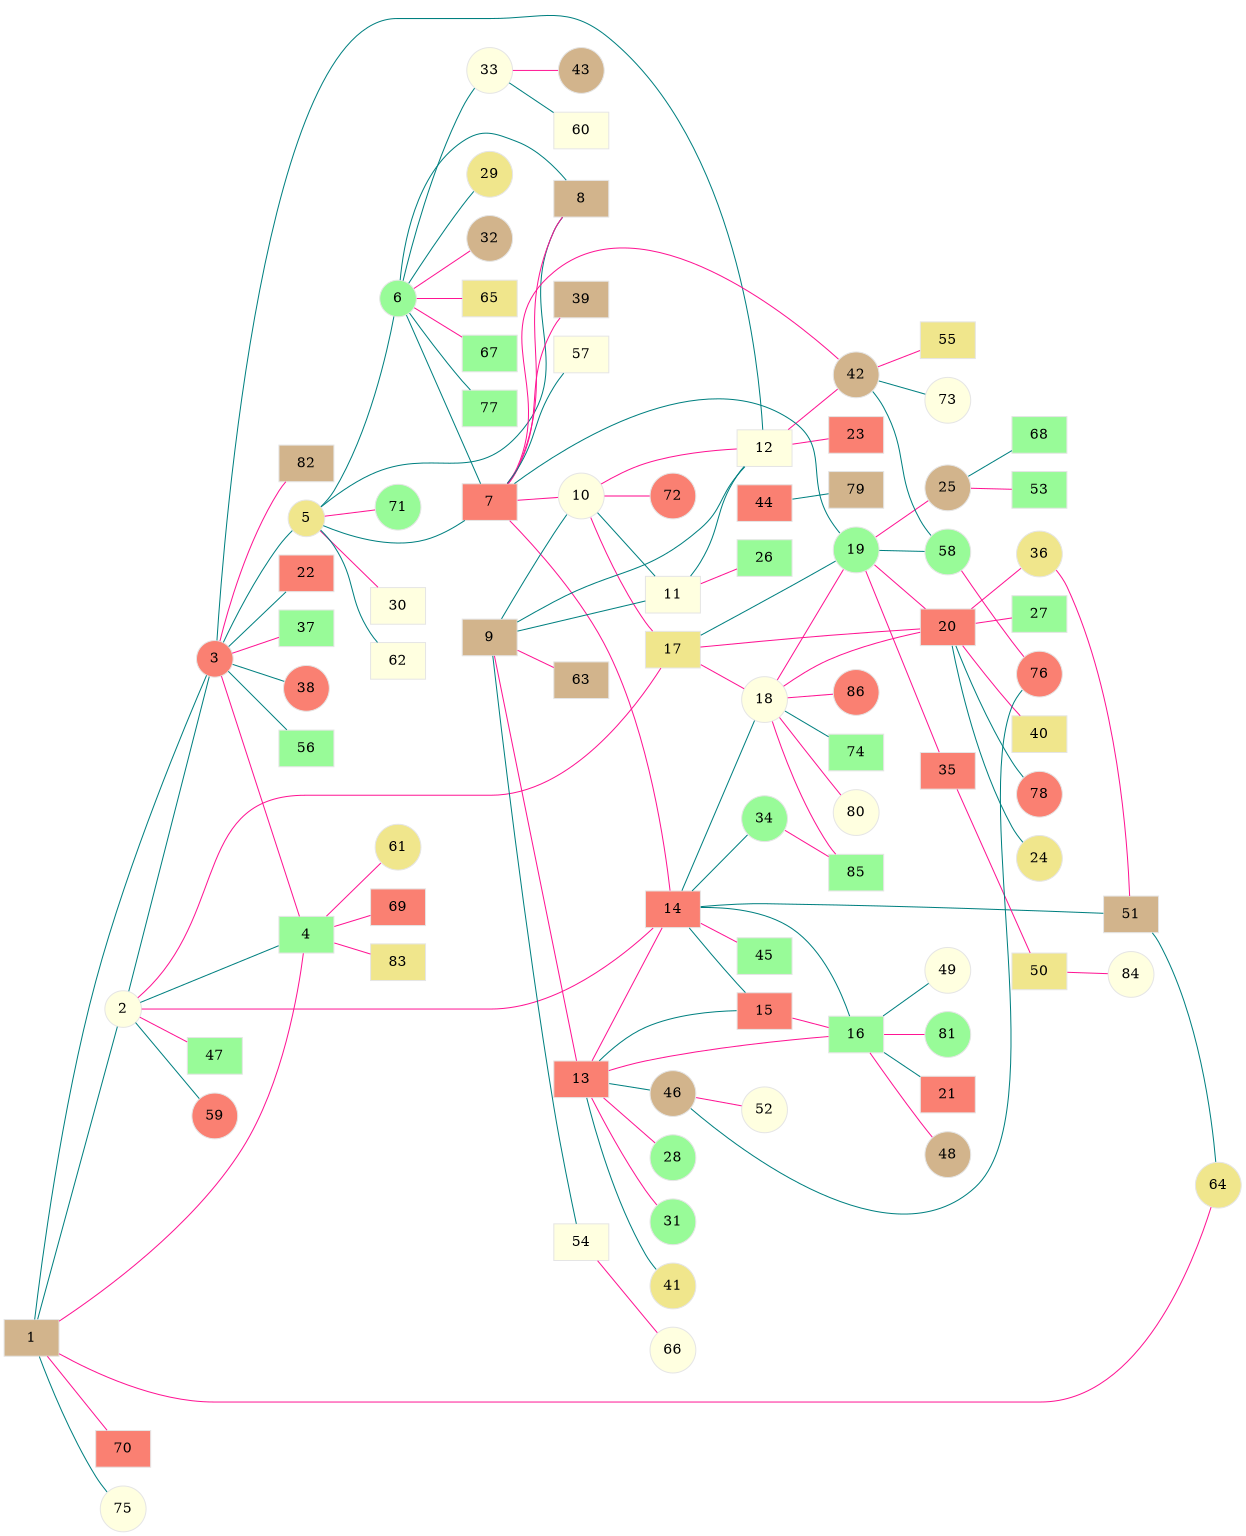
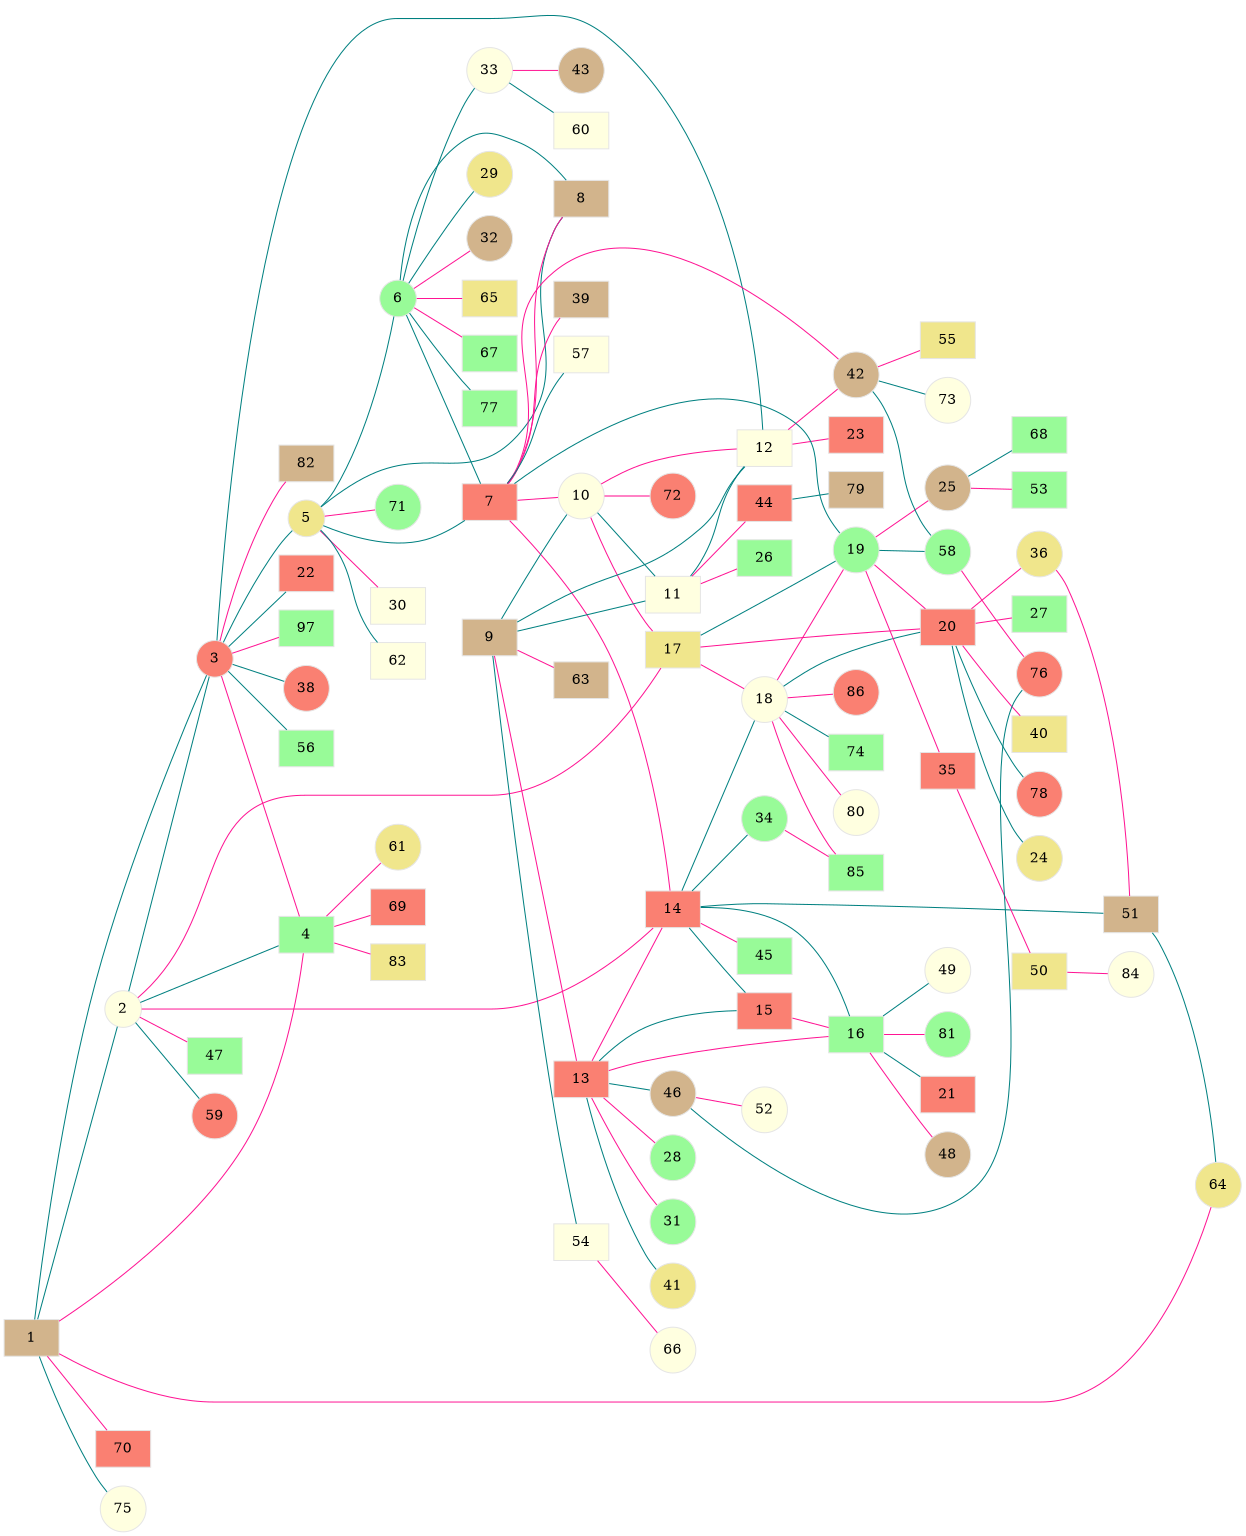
edge "44" -- "11": added
node "37": label "37" -> "97"
edge "20" -- "18": color deeppink -> teal
